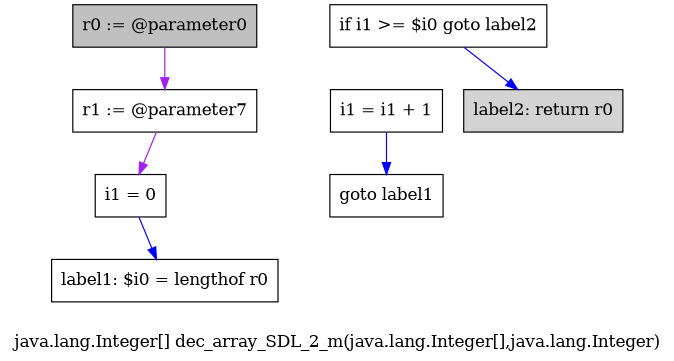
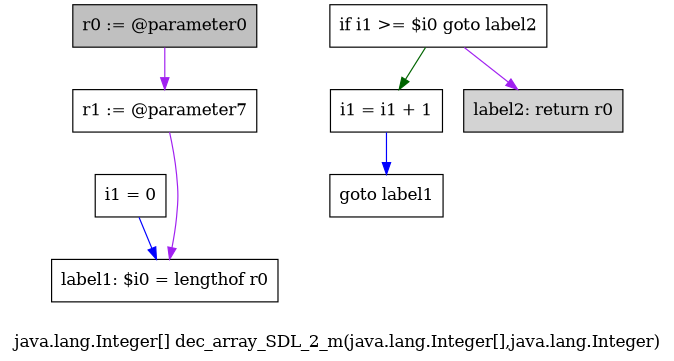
edge "if i1 >= $i0 goto label2" -> "i1 = i1 + 1": added
edge "if i1 >= $i0 goto label2" -> "label2: return r0": color blue -> purple
edge "r1 := @parameter7" -> "i1 = 0": now "r1 := @parameter7" -> "label1: $i0 = lengthof r0"
